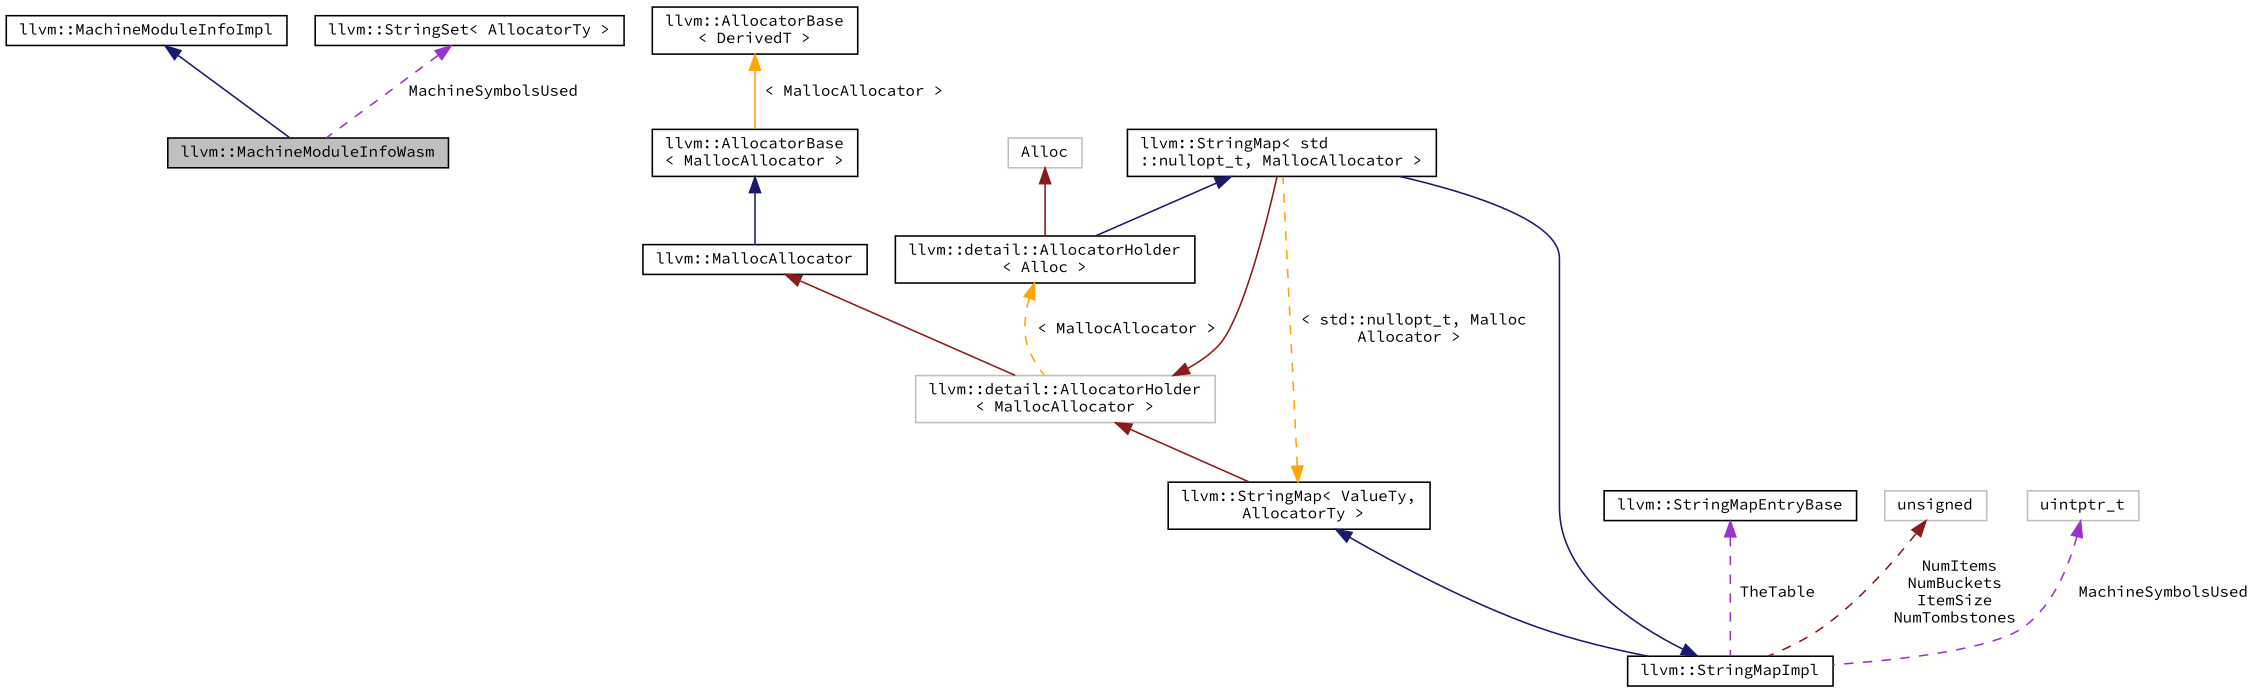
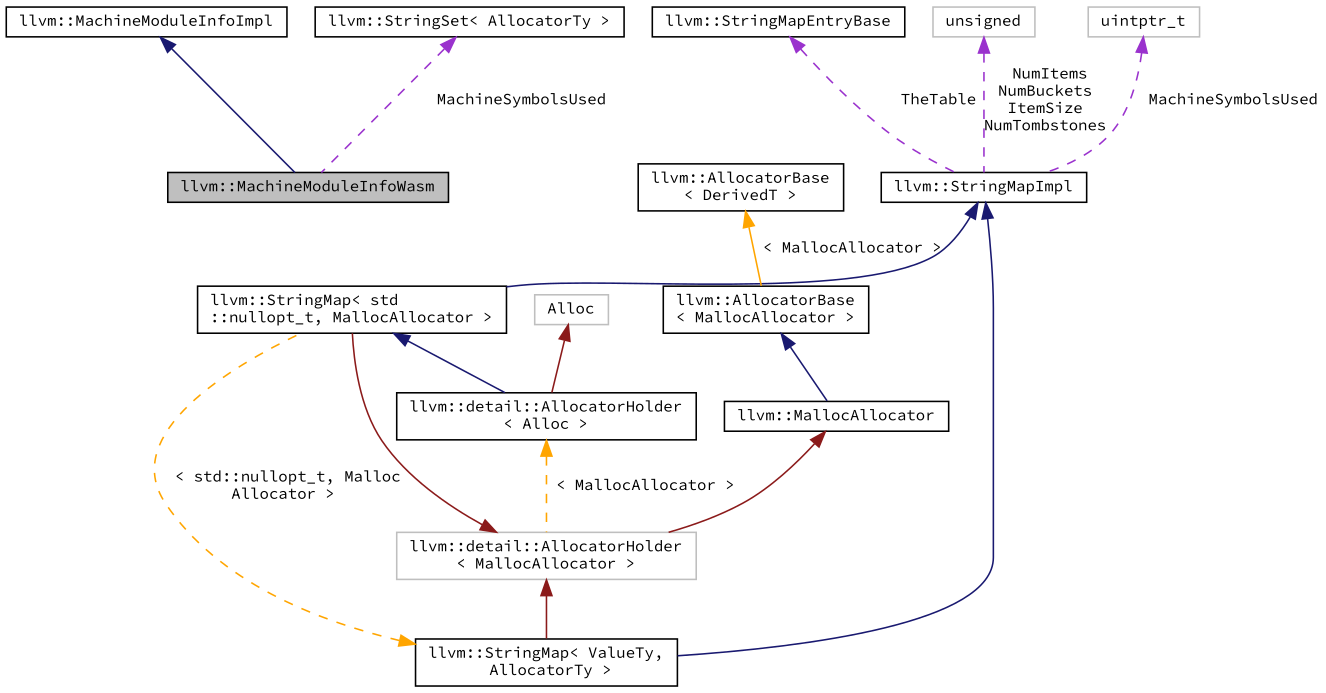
edge "llvm::StringMapImpl" -> "unsigned": color firebrick4 -> darkorchid3
edge "llvm::StringMapImpl" -> "llvm::StringMap< ValueTy, AllocatorTy >": reversed
